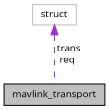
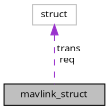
node "mavlink_transport": label "mavlink_transport" -> "mavlink_struct"
